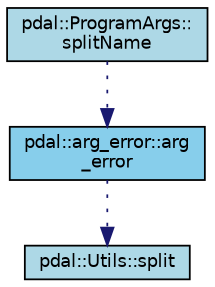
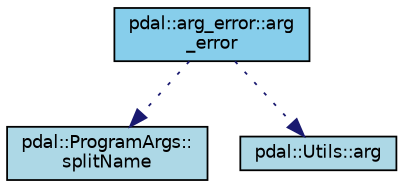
edge "pdal::ProgramArgs:: splitName" -> "pdal::arg_error::arg _error": reversed
node "pdal::Utils::split": label "pdal::Utils::split" -> "pdal::Utils::arg"
